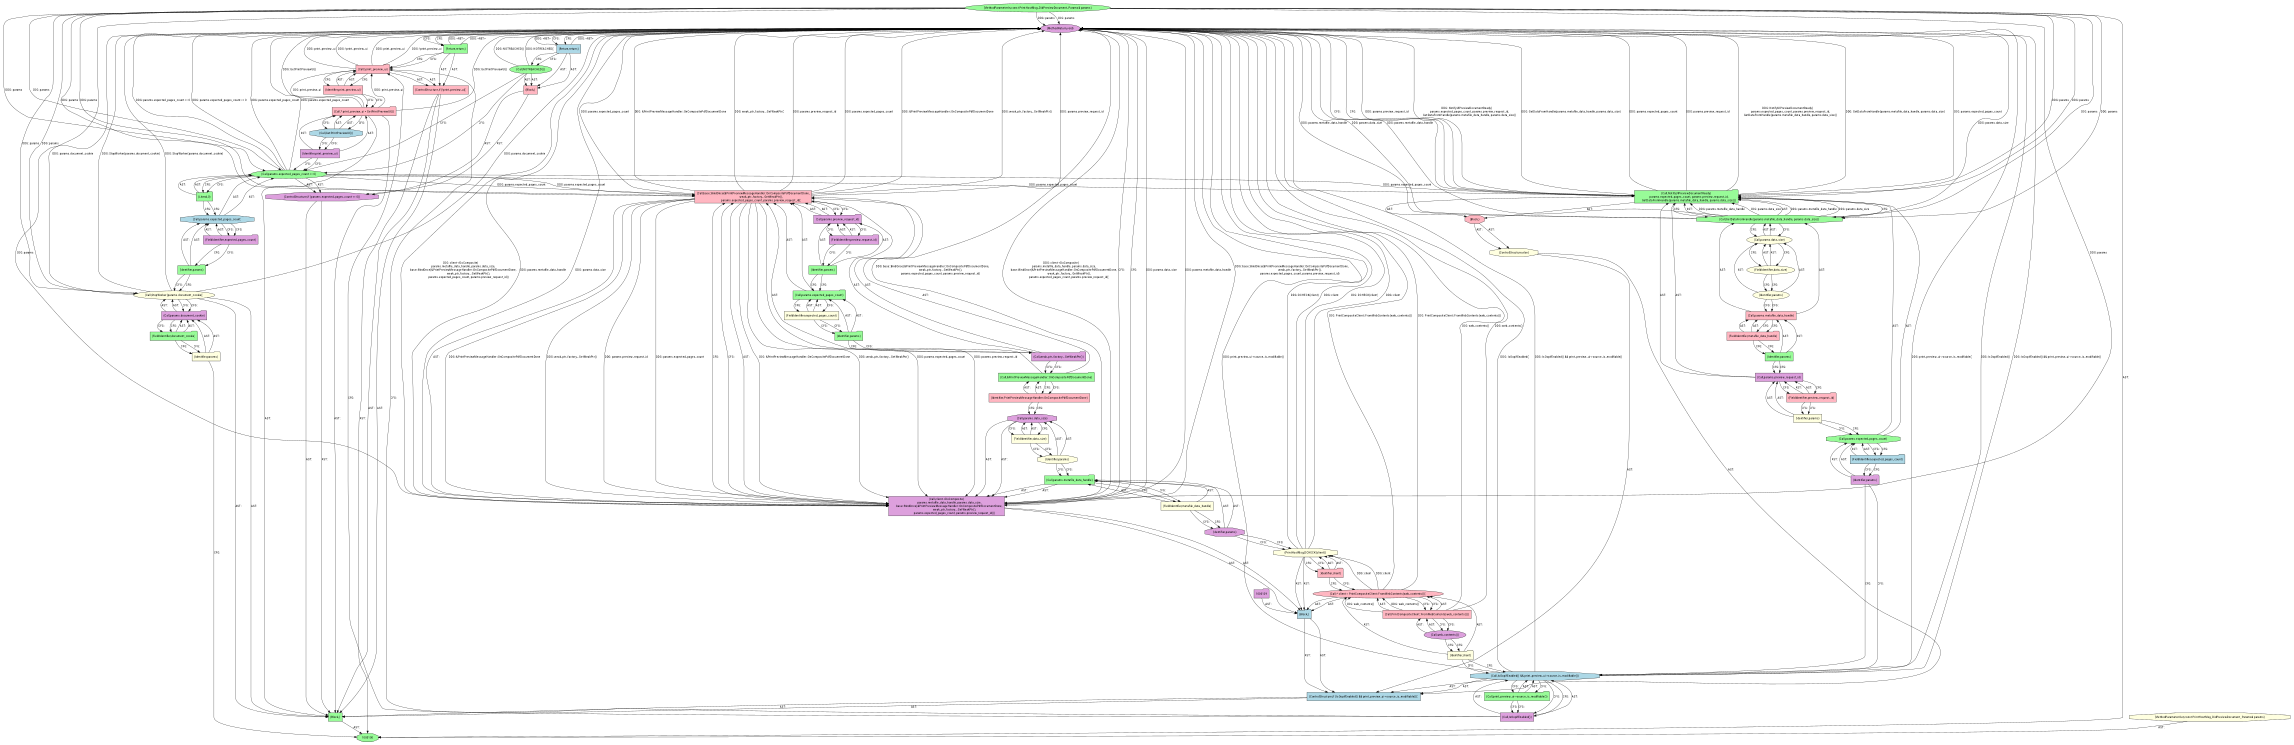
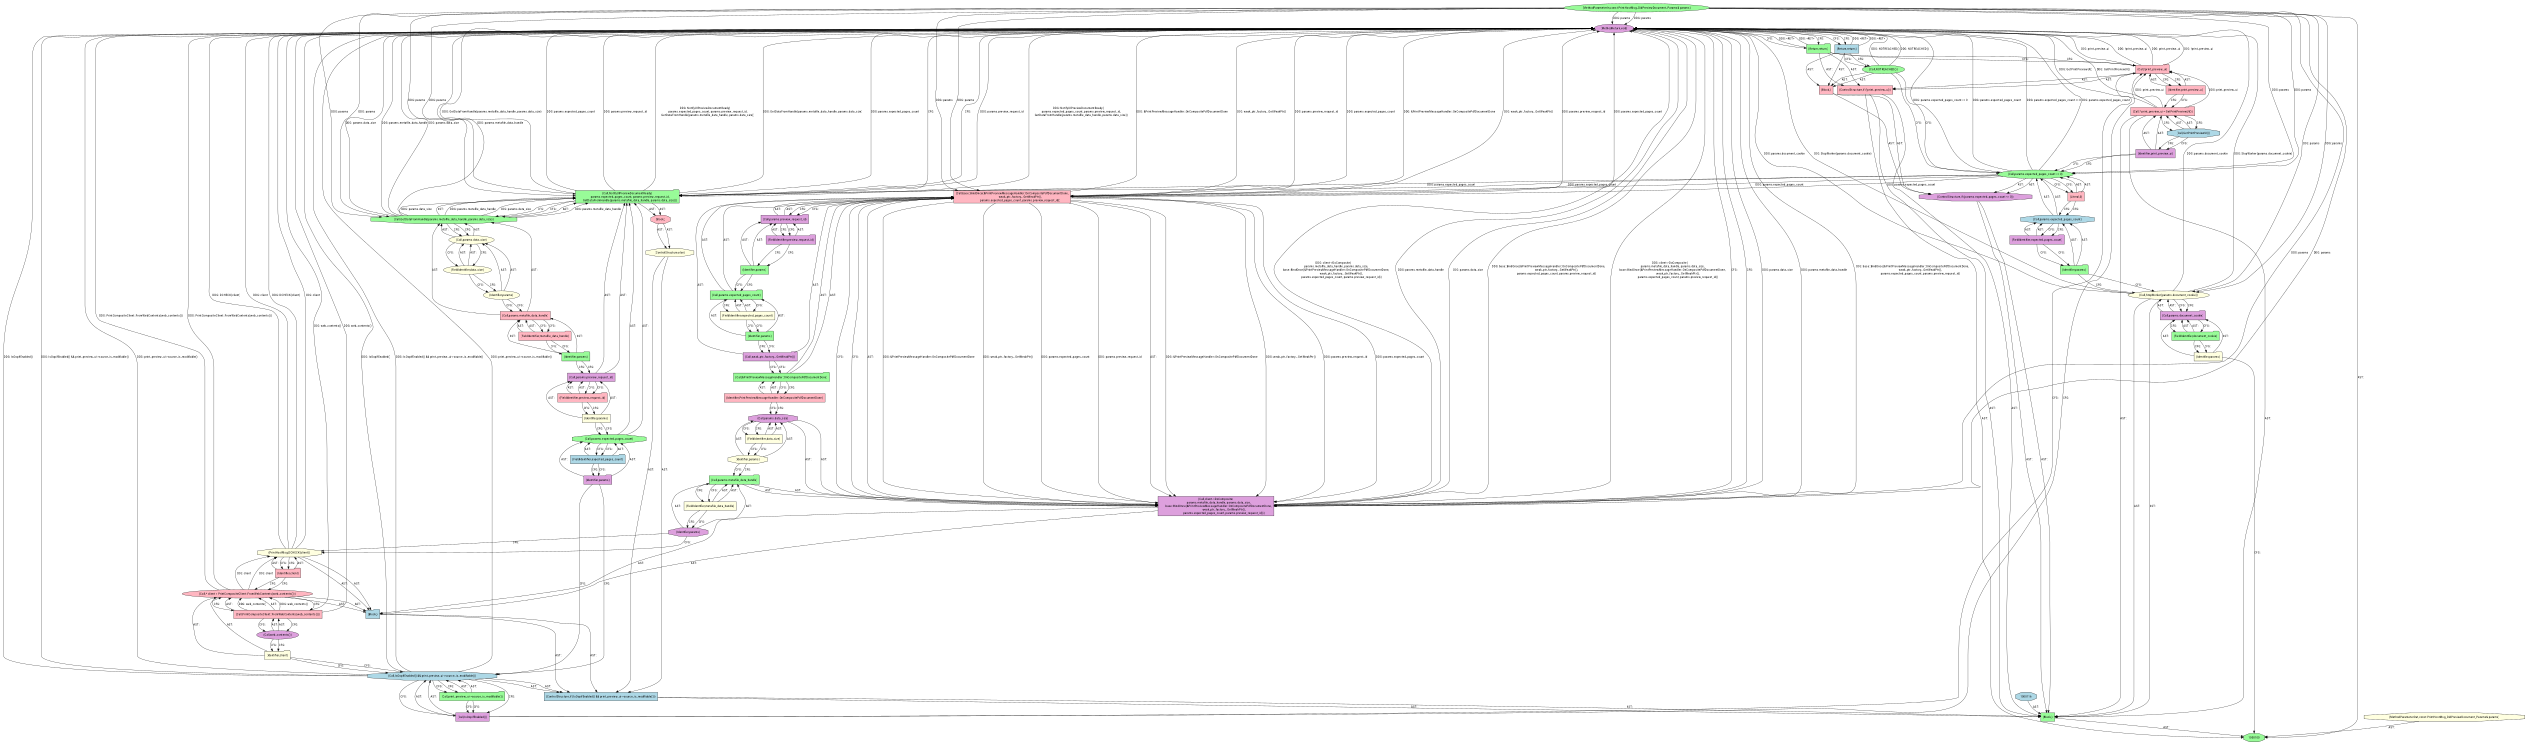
node "(Literal,0)": fillcolor palegreen -> lightpink
node "1000129": removed
node "1000116": added
